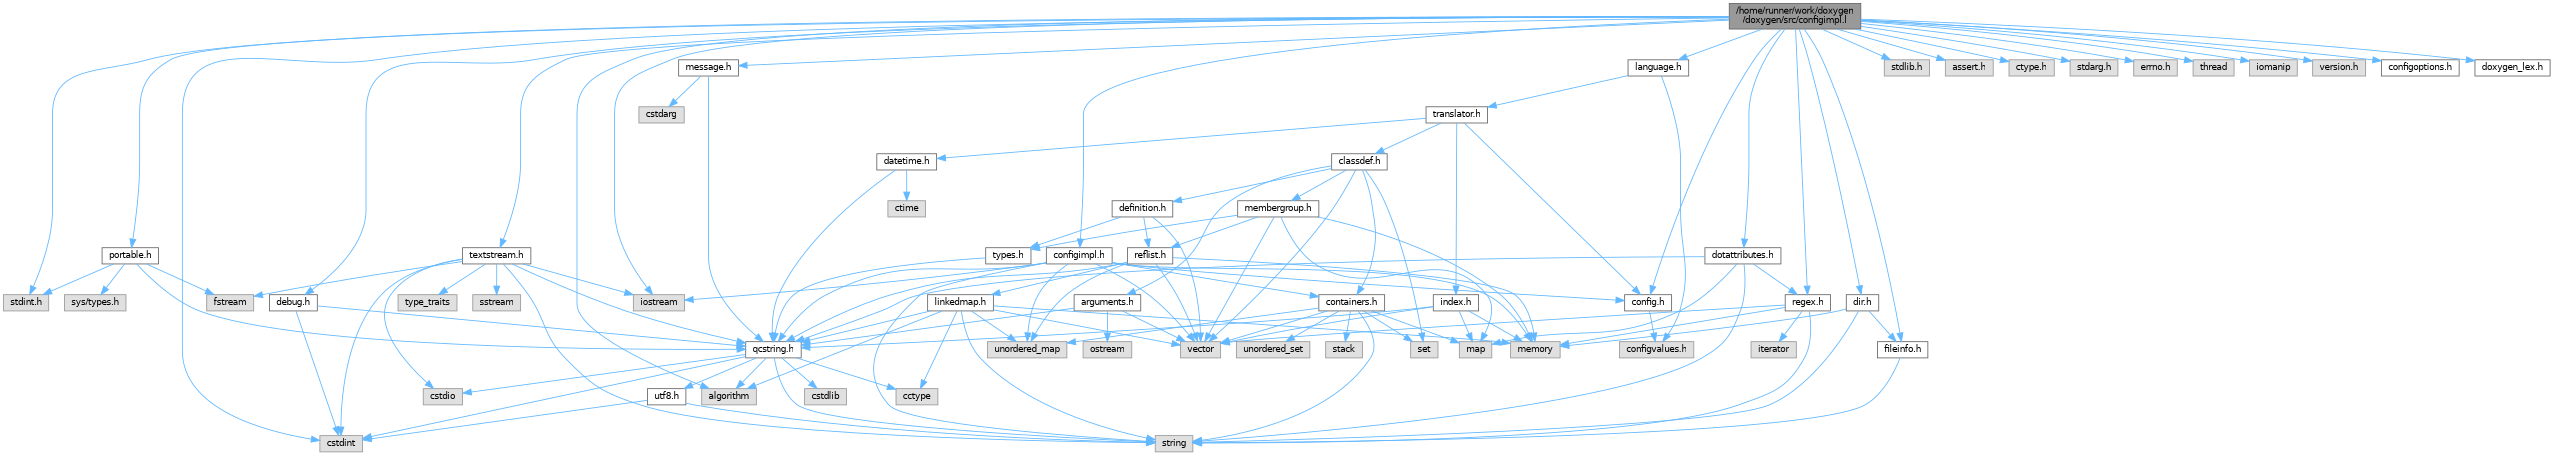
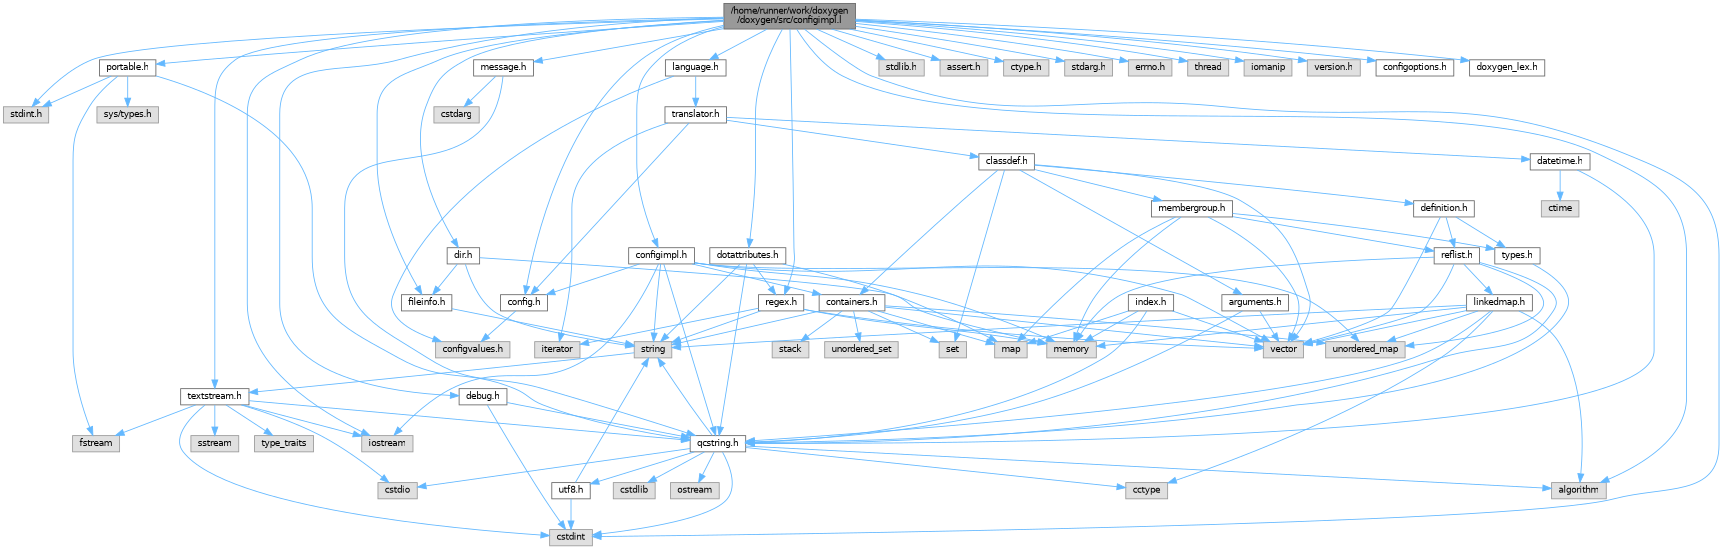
edge "translator.h" -> "index.h": now "translator.h" -> "iterator"
edge "arguments.h" -> "ostream": now "qcstring.h" -> "ostream"
edge "textstream.h" -> "string": reversed
